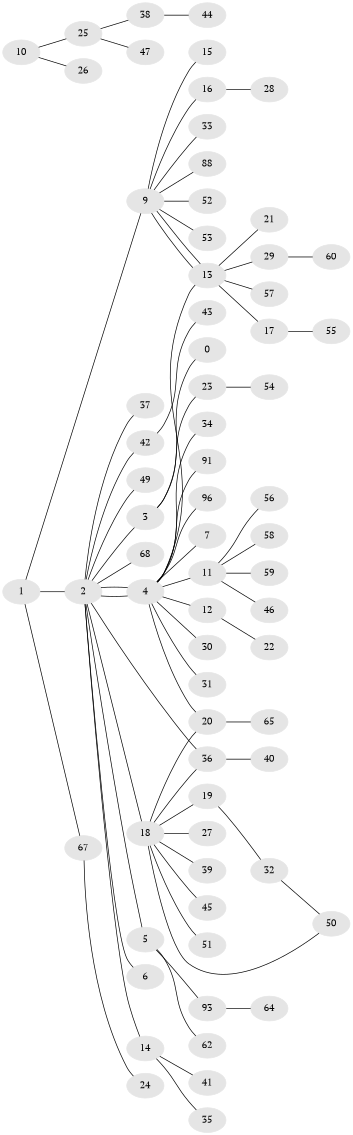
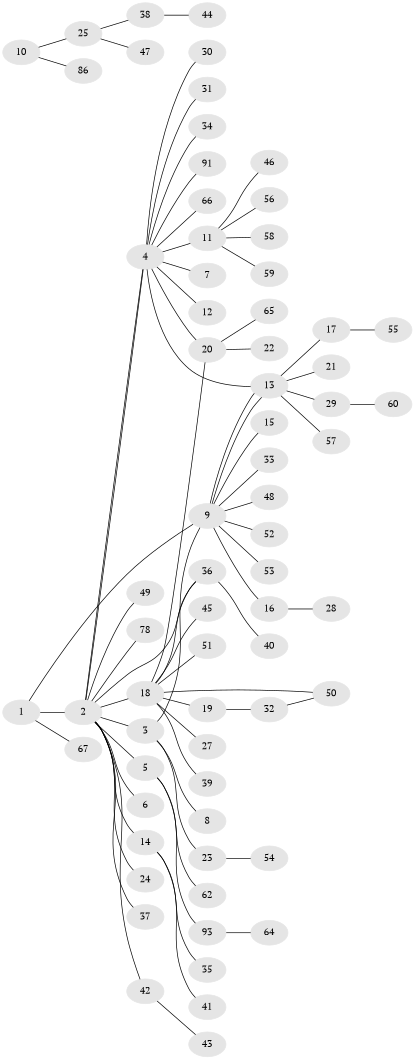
node "26": label "26" -> "86"
node "88": label "88" -> "48"
node "0": label "0" -> "8"
node "96": label "96" -> "66"
node "68": label "68" -> "78"
edge "12" -- "22": now "20" -- "22"
edge "9" -- "3": added
edge "67" -- "24": now "2" -- "24"
